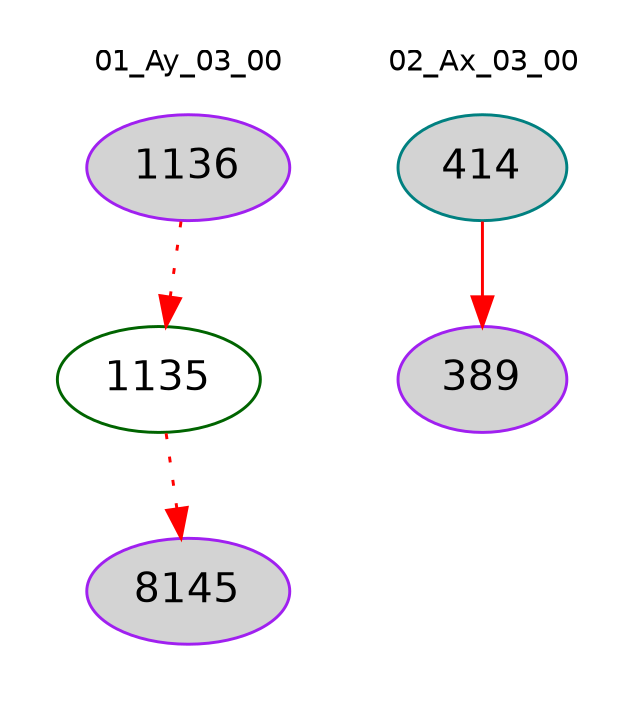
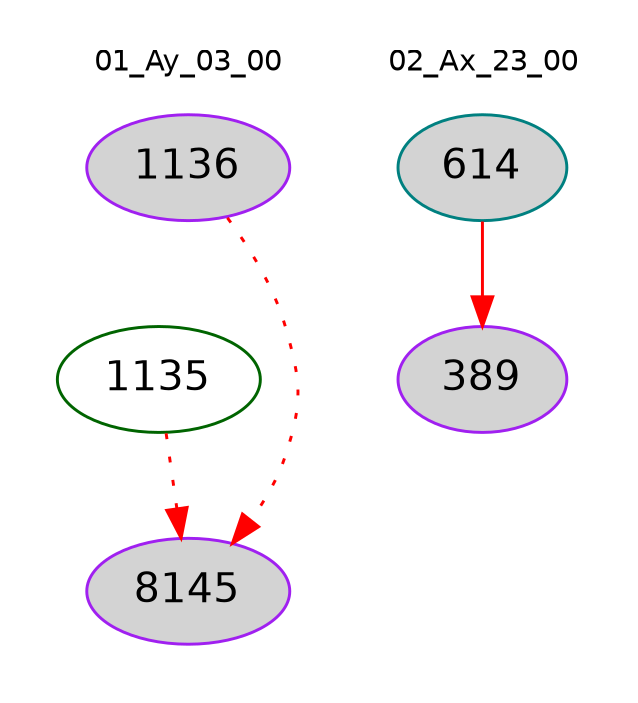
cluster "02_Ax_03_00": label "02_Ax_03_00" -> "02_Ax_23_00"
node "414": label "414" -> "614"
edge "1136" -> "1135": now "1136" -> "8145"
